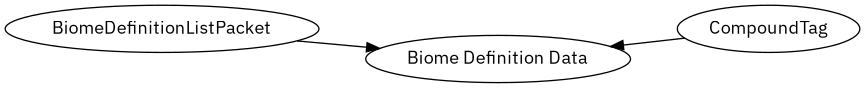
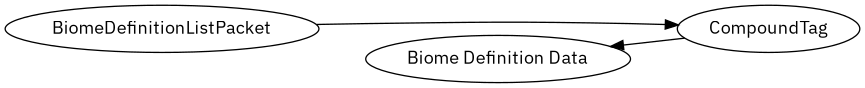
edge "BiomeDefinitionListPacket" -> "Biome Definition Data": now "BiomeDefinitionListPacket" -> "CompoundTag"
